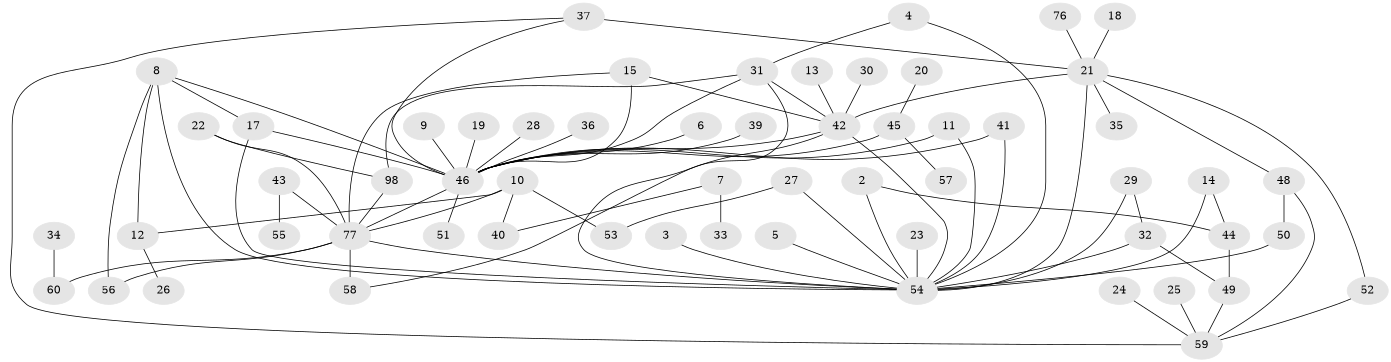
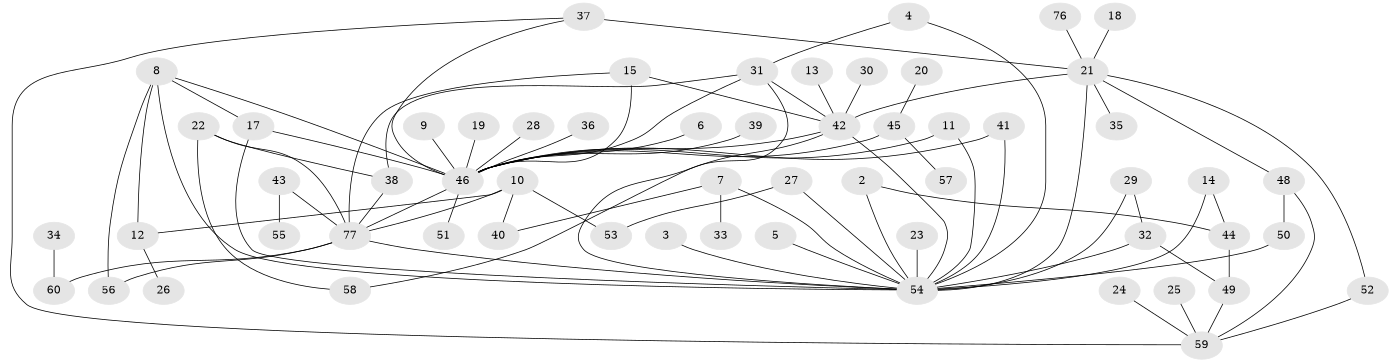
node "98": label "98" -> "38"
edge "7" -- "54": added
edge "77" -- "58": now "22" -- "58"
